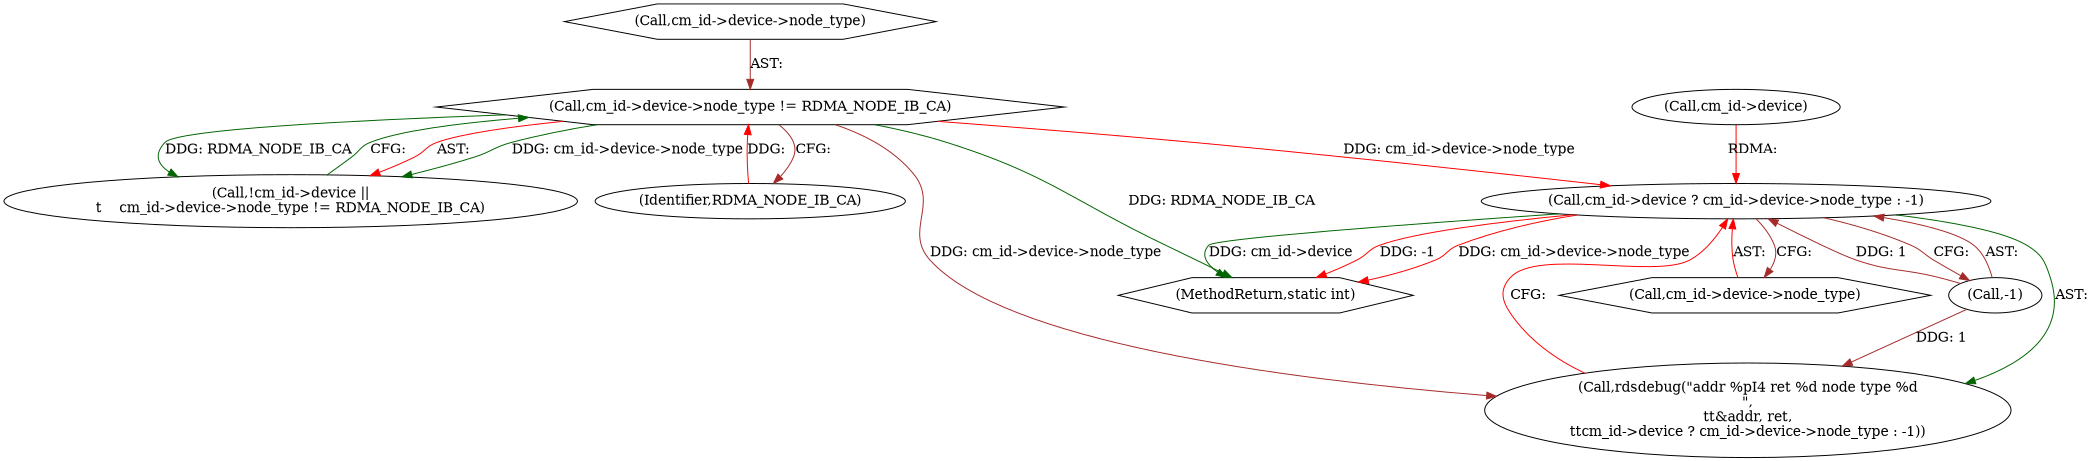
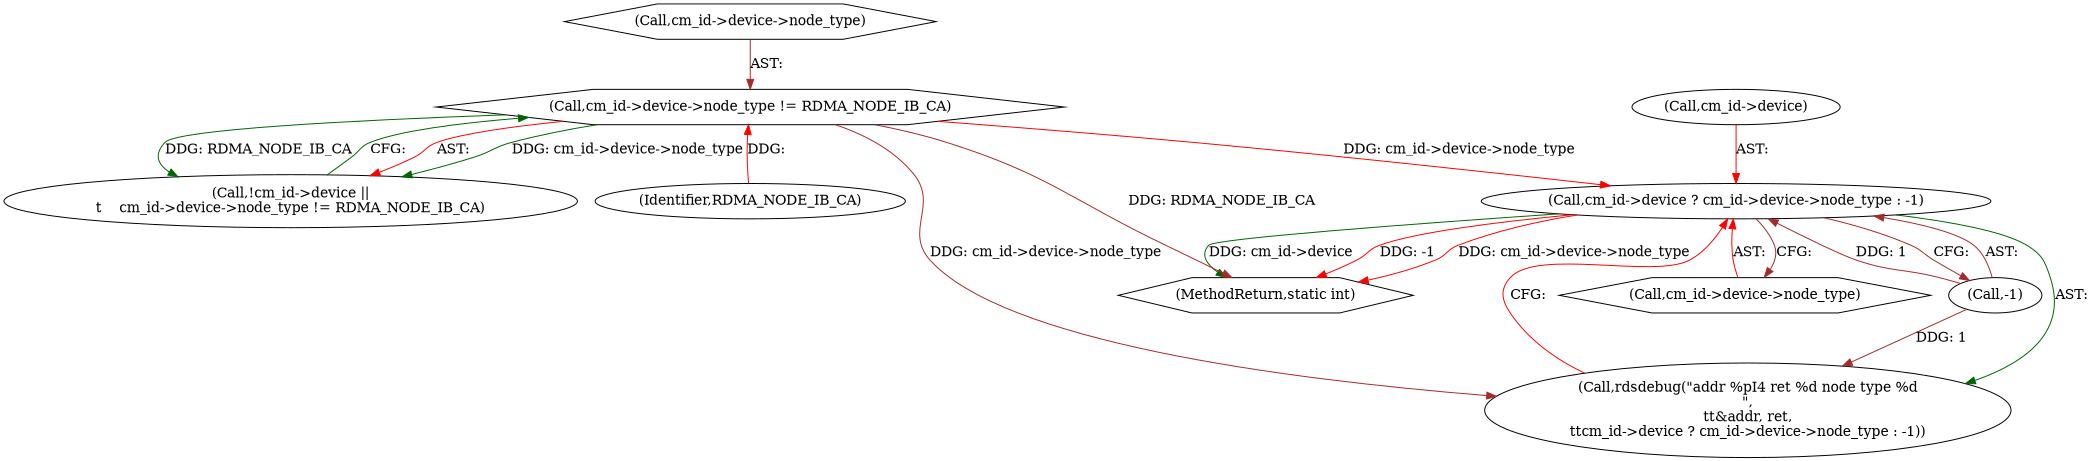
edge "(Call,cm_id->device->node_type != RDMA_NODE_IB_CA)" -> "(Identifier,RDMA_NODE_IB_CA)": removed, label "CFG:"
edge "(Call,cm_id->device)" -> "(Call,cm_id->device ? cm_id->device->node_type : -1)": label "RDMA: " -> "AST: "
edge "(Call,cm_id->device->node_type != RDMA_NODE_IB_CA)" -> "(MethodReturn,static int)": color darkgreen -> brown
